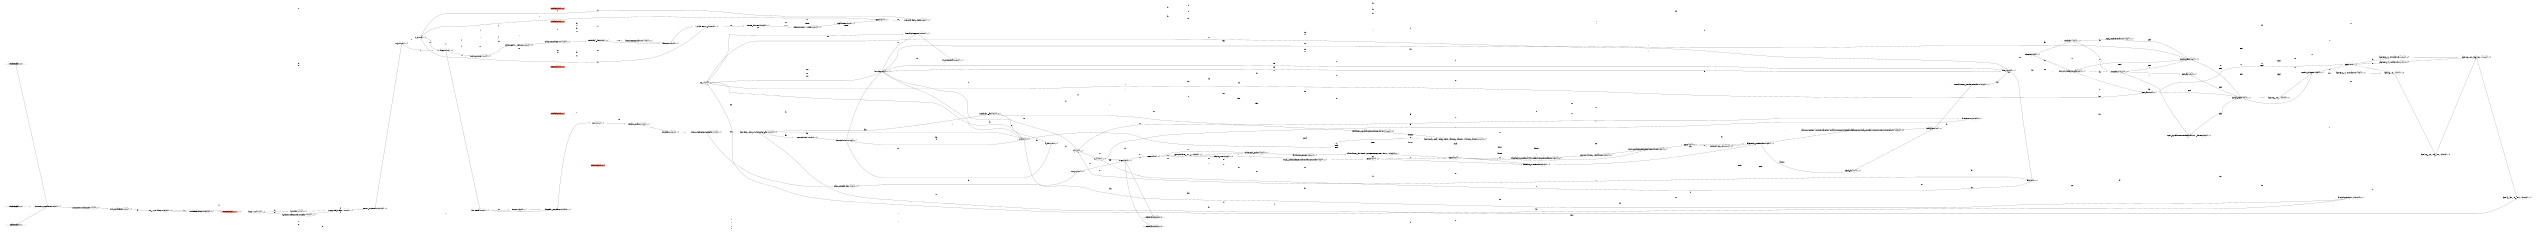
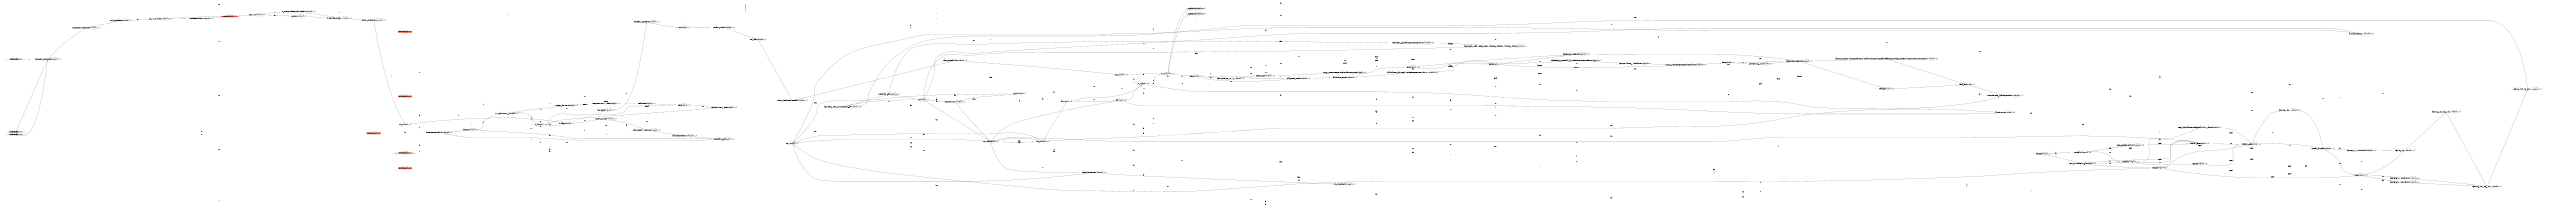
node "double(( lats@@@2@@@['0', '1', '0']": shape box -> diamond
node "System.out.println(b.toString())@@@105@@@['1', '1', '0']": removed
node "w.forceMerge(1)@@@38@@@['1', '1', '1']": removed
